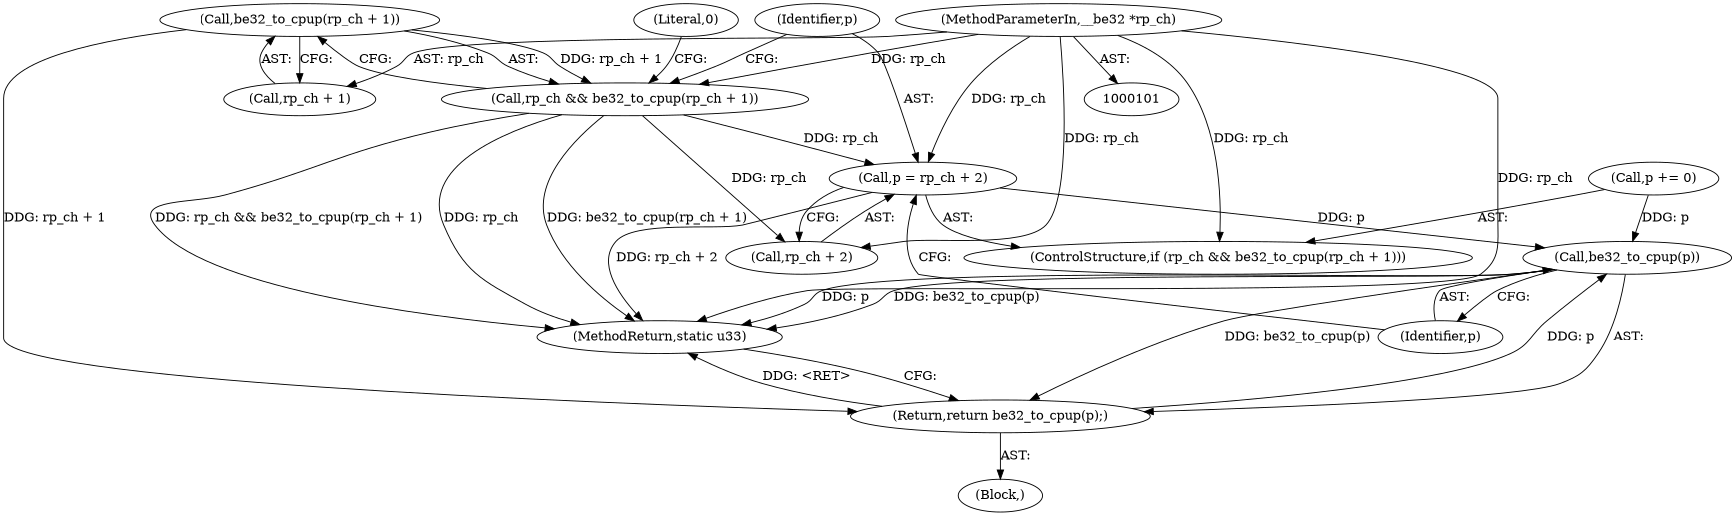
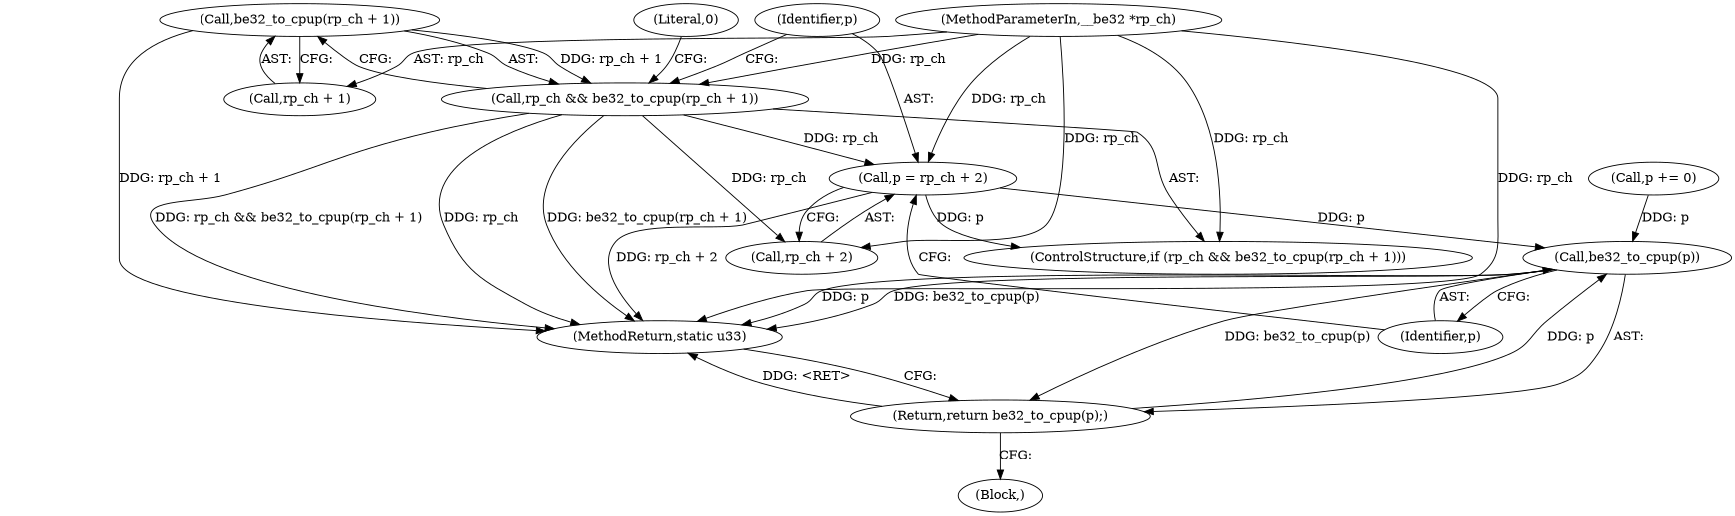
node "1000101": removed
edge "(Call,p += 0)" -> "(ControlStructure,if (rp_ch && be32_to_cpup(rp_ch + 1)))": now "(Call,rp_ch && be32_to_cpup(rp_ch + 1))" -> "(ControlStructure,if (rp_ch && be32_to_cpup(rp_ch + 1)))"
edge "(Call,p = rp_ch + 2)" -> "(ControlStructure,if (rp_ch && be32_to_cpup(rp_ch + 1)))": label "AST: " -> "DDG: p"
edge "(Call,be32_to_cpup(rp_ch + 1))" -> "(Return,return be32_to_cpup(p);)": now "(Call,be32_to_cpup(rp_ch + 1))" -> "(MethodReturn,static u33)"
edge "(Return,return be32_to_cpup(p);)" -> "(Block,)": label "AST: " -> "CFG: "
